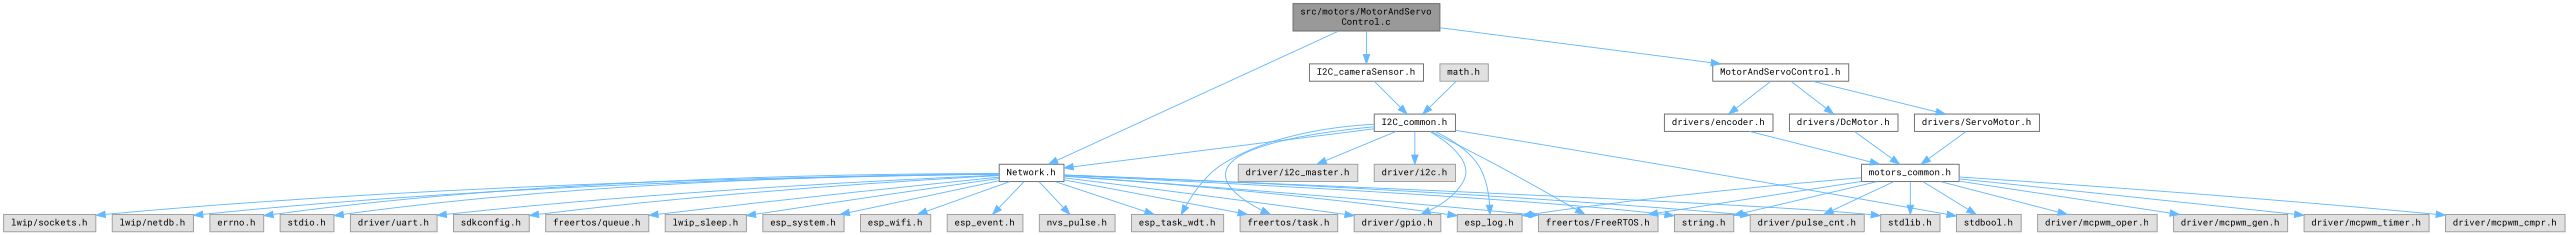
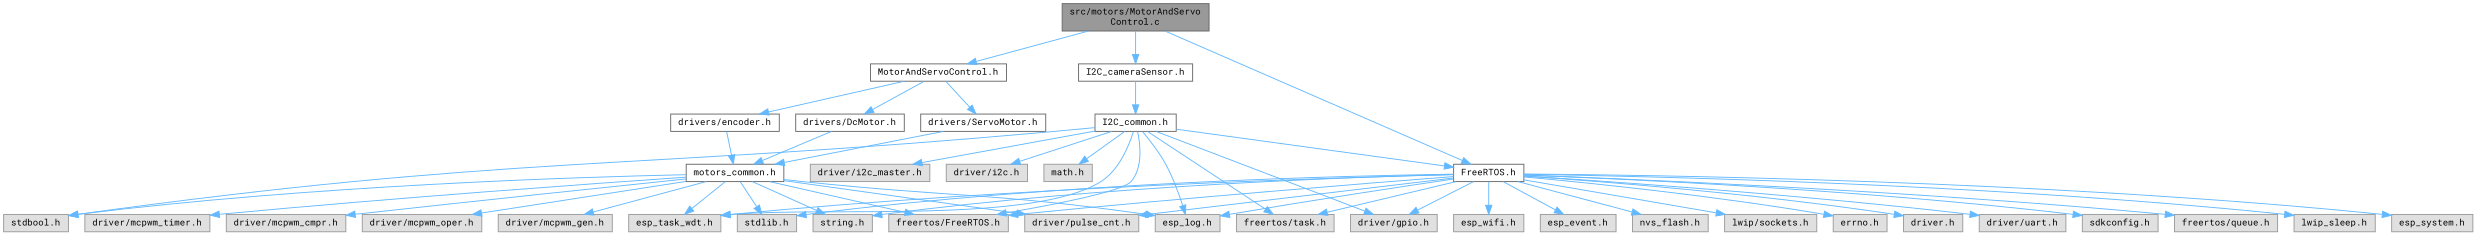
edge "math.h" -> "I2C_common.h": reversed
node "Network.h": label "Network.h" -> "FreeRTOS.h"
edge "motors_common.h" -> "esp_task_wdt.h": added
node "lwip/netdb.h": removed
node "stdio.h": label "stdio.h" -> "driver.h"
node "nvs_pulse.h": label "nvs_pulse.h" -> "nvs_flash.h"
